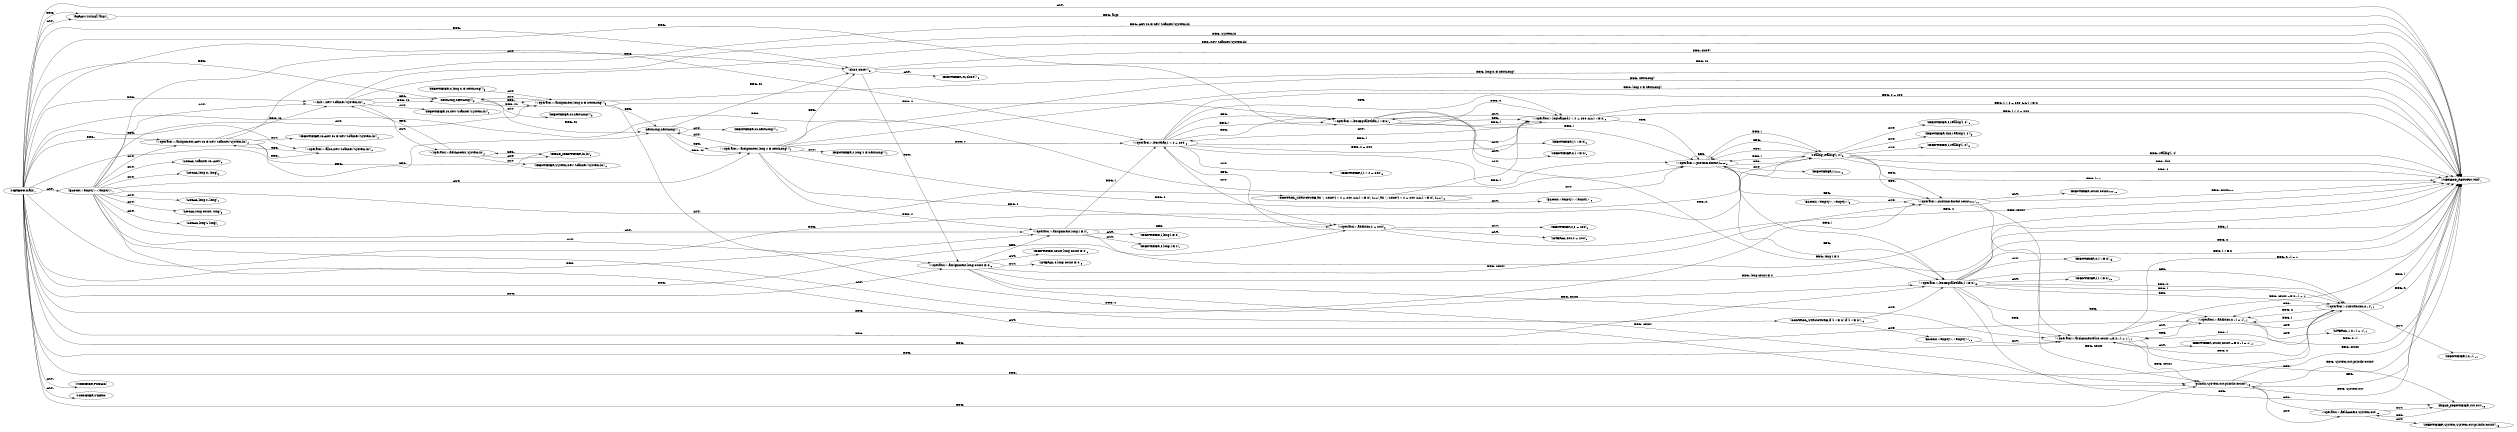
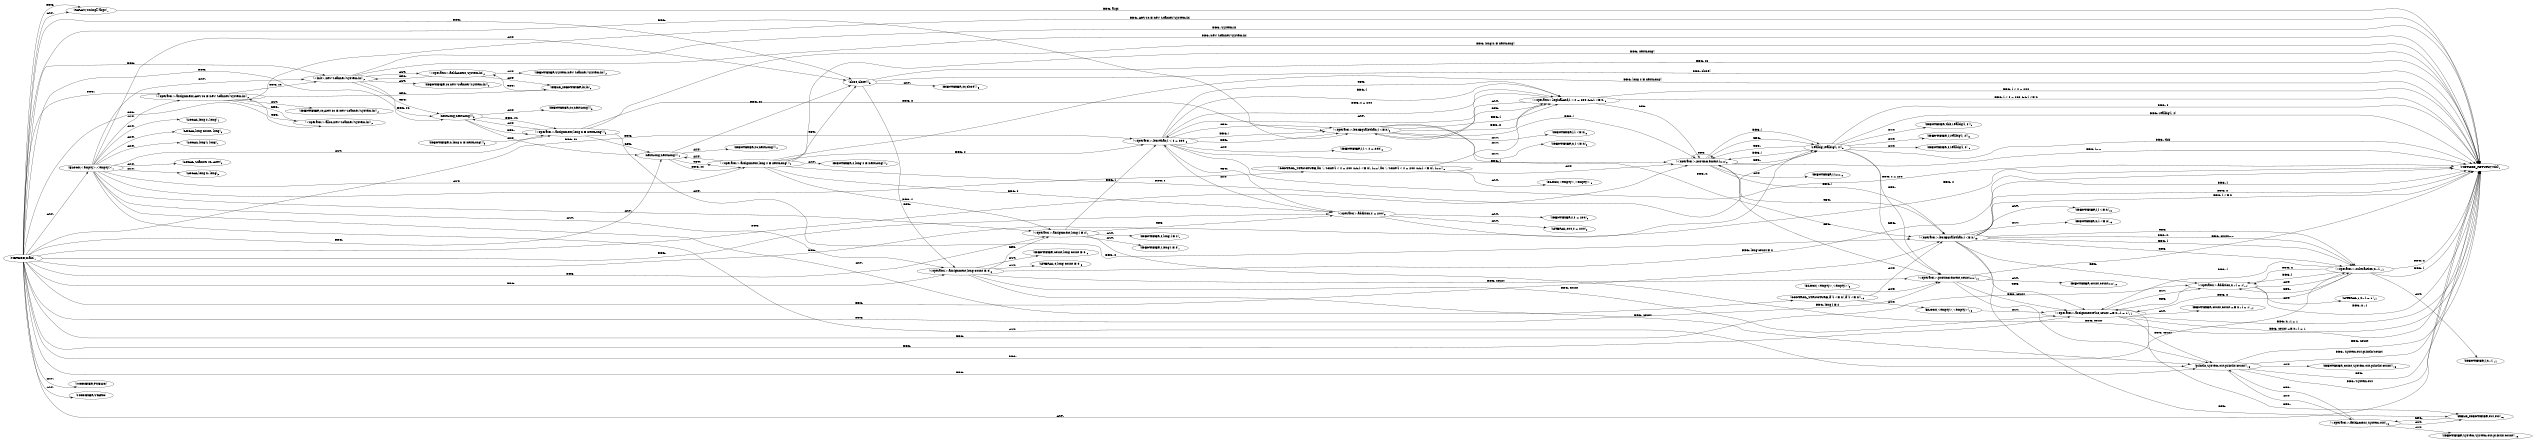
node "(IDENTIFIER,count,System.out.println(count))": added
